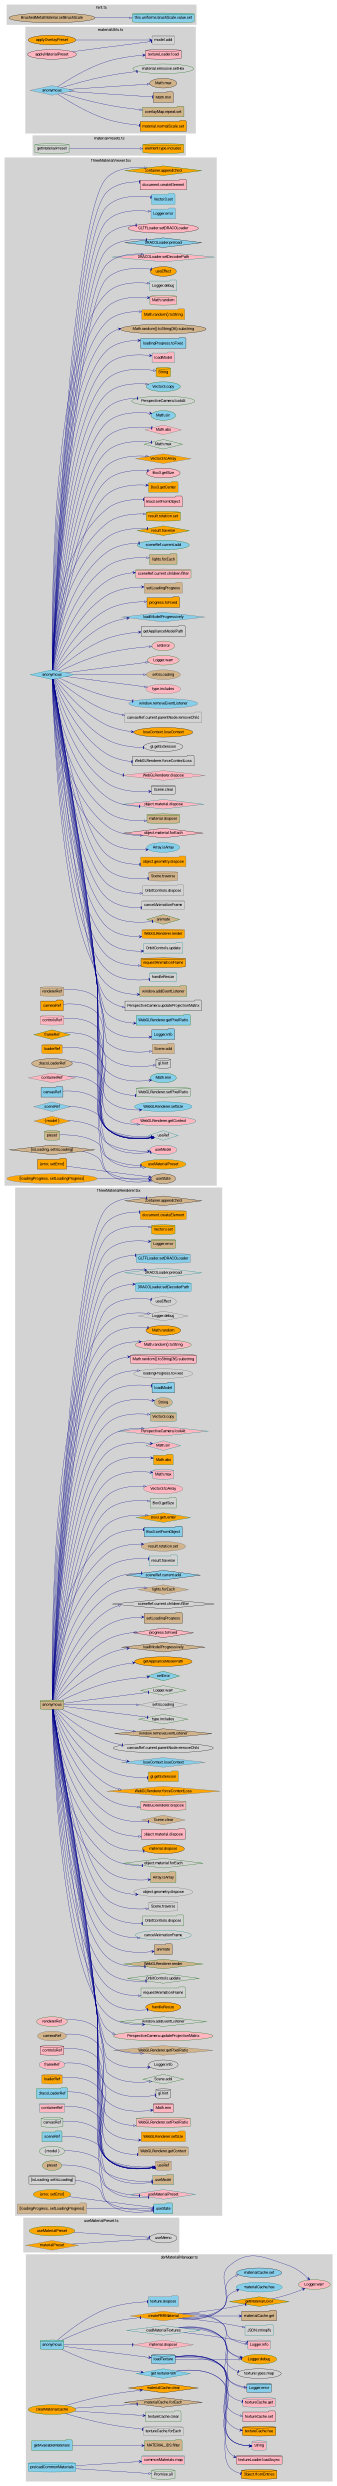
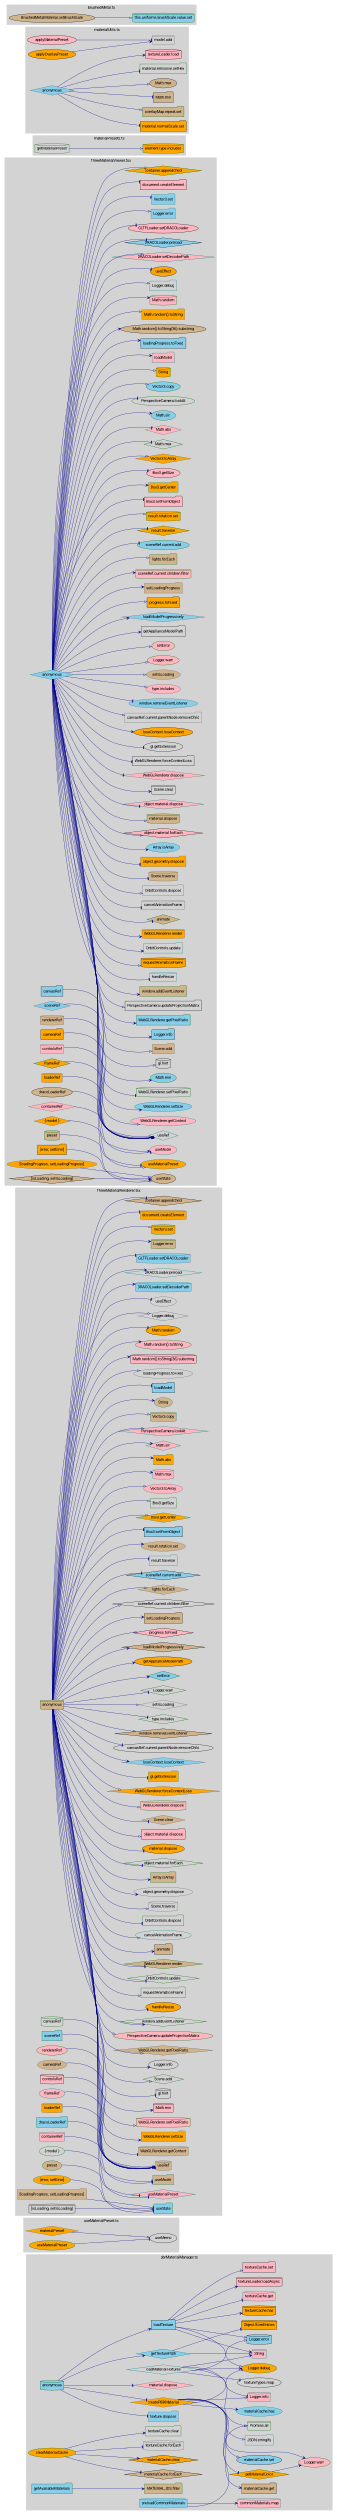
cluster "hint.ts": label "hint.ts" -> "brushedMetal.ts"
node "material.emissive.setHex": shape ellipse -> folder
node "loadTexture": shape cylinder -> folder
edge "loadMaterialTextures" -> "Promise.all": added
